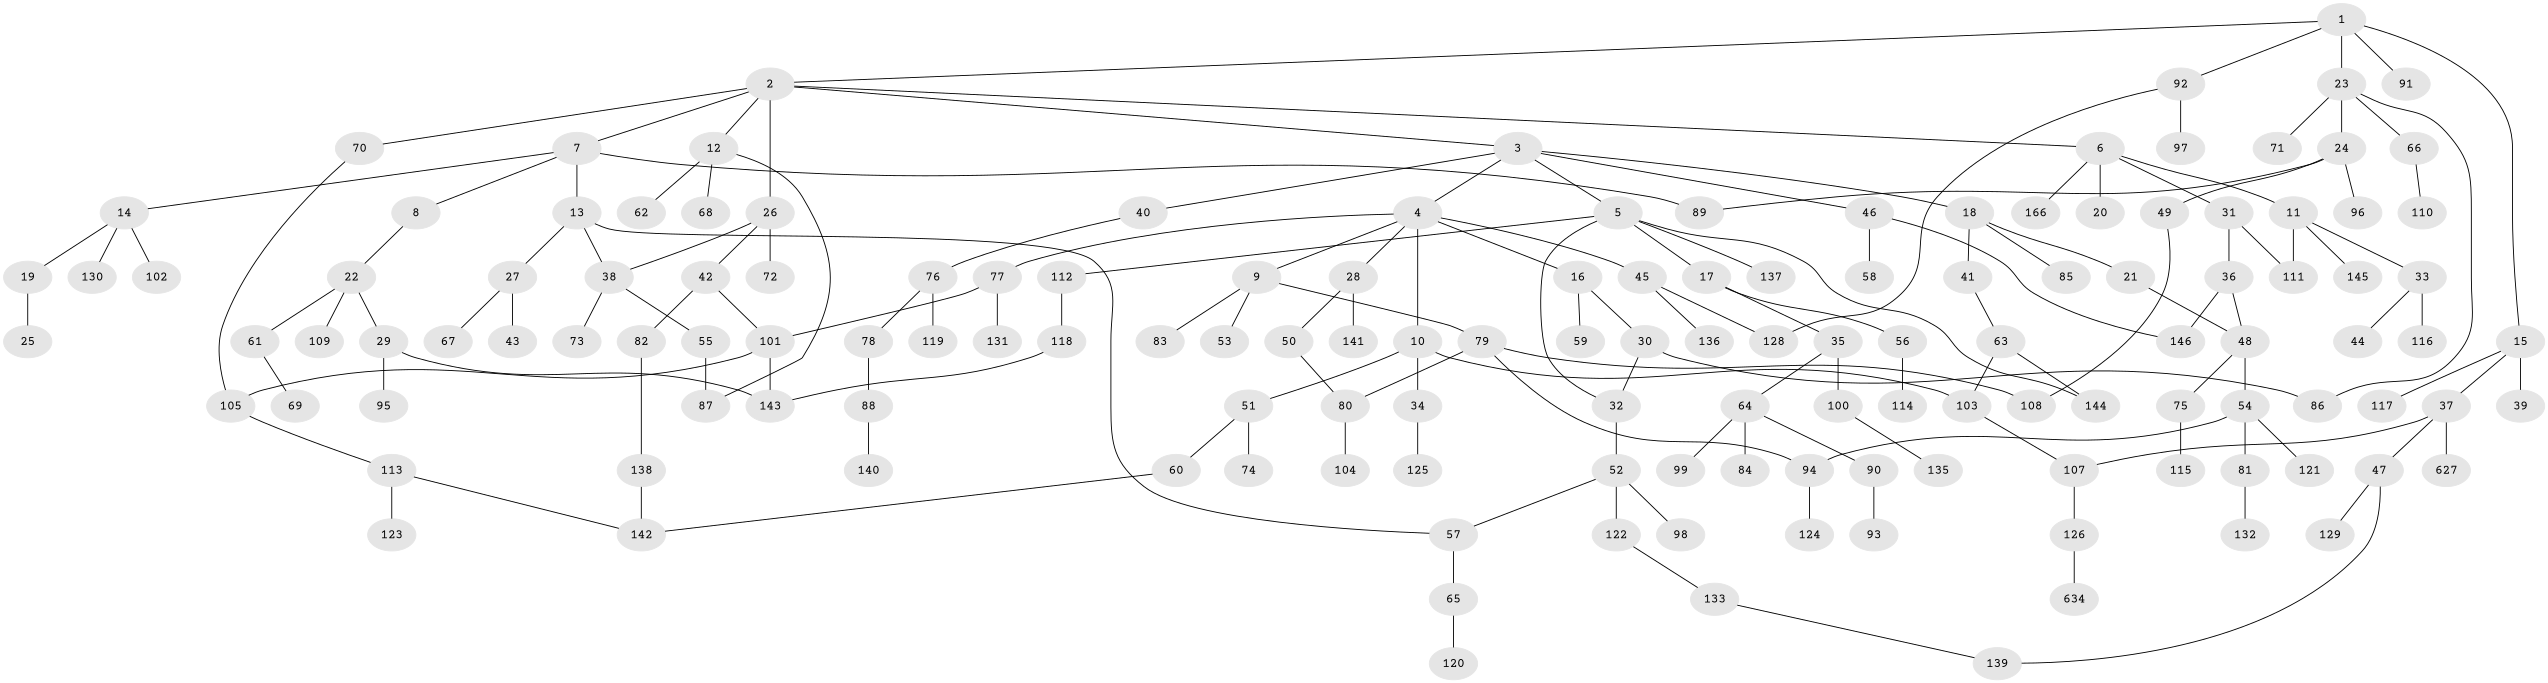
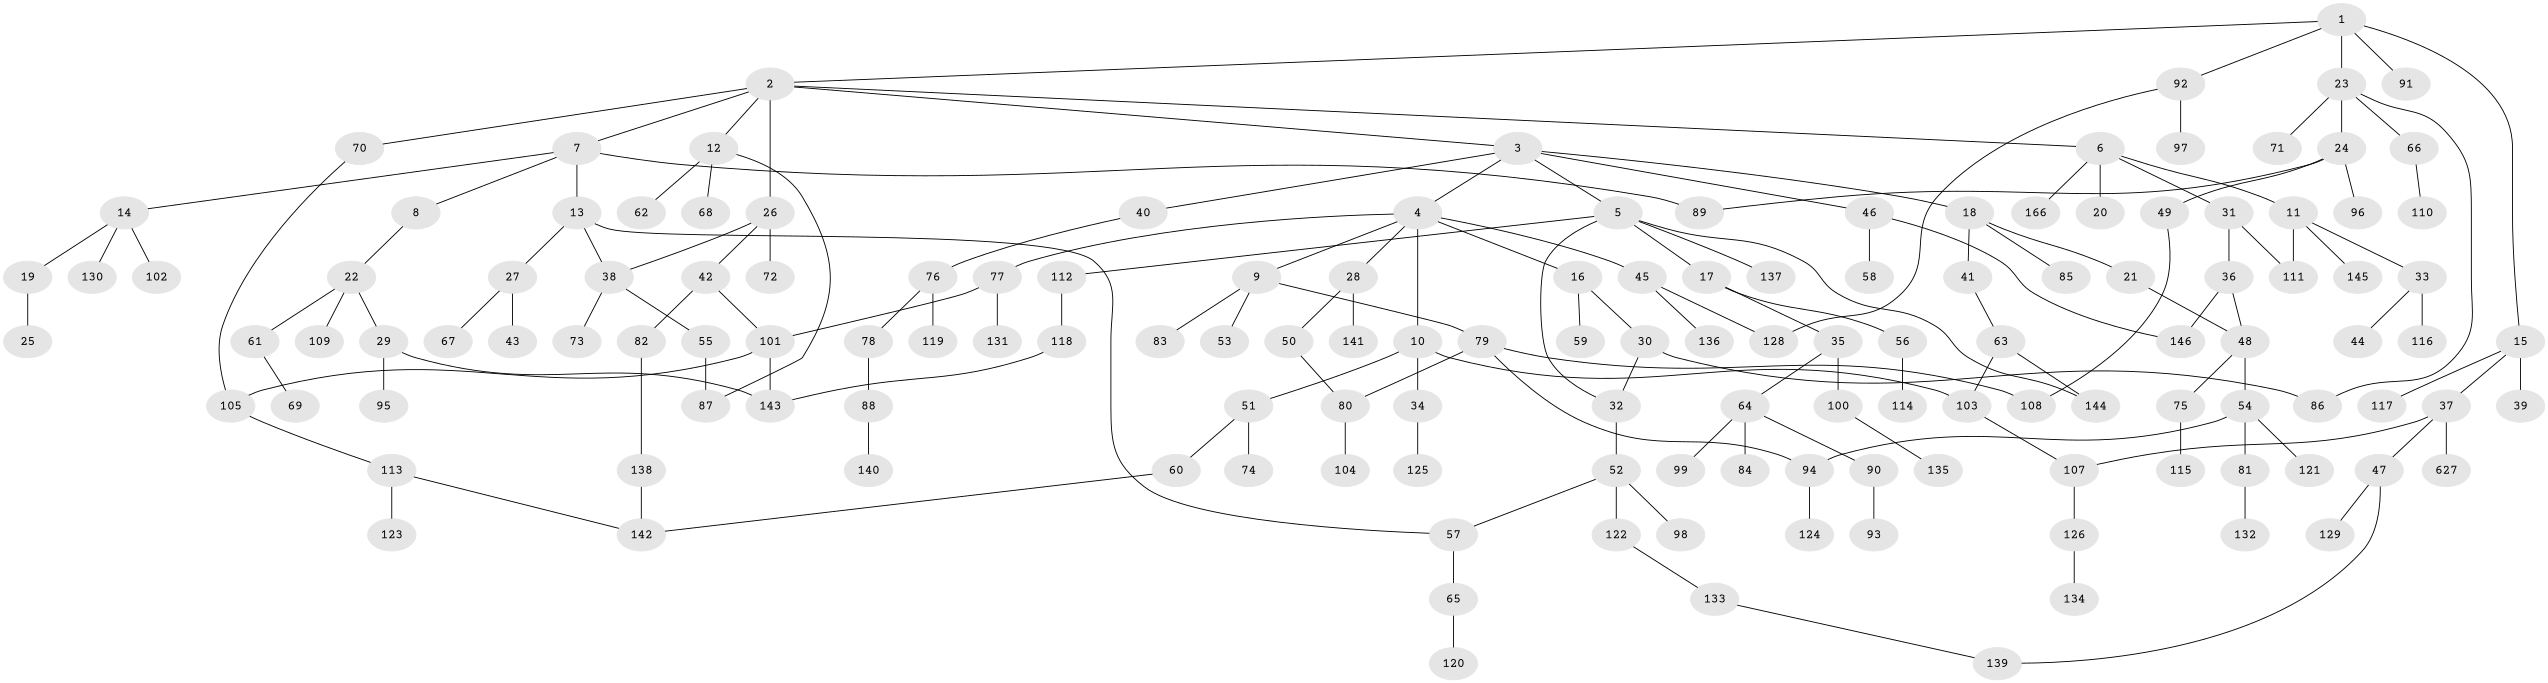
node "634": label "634" -> "134"
